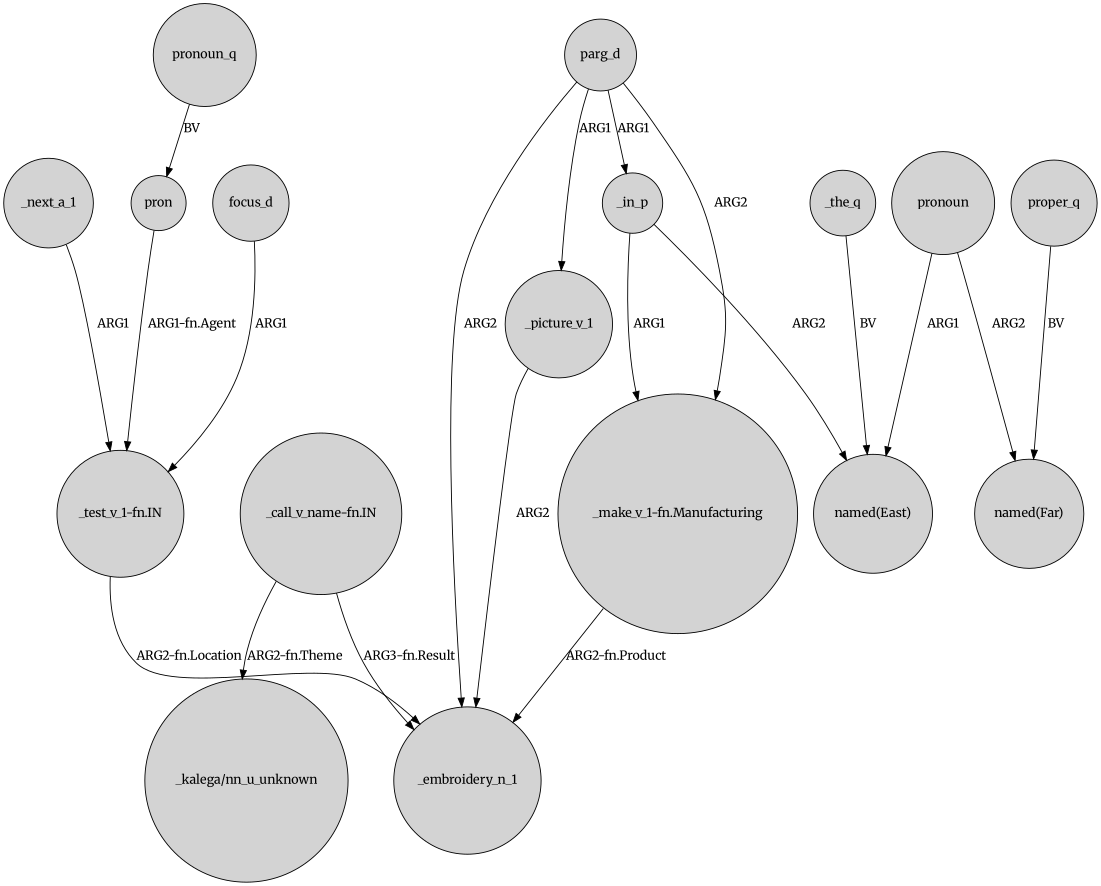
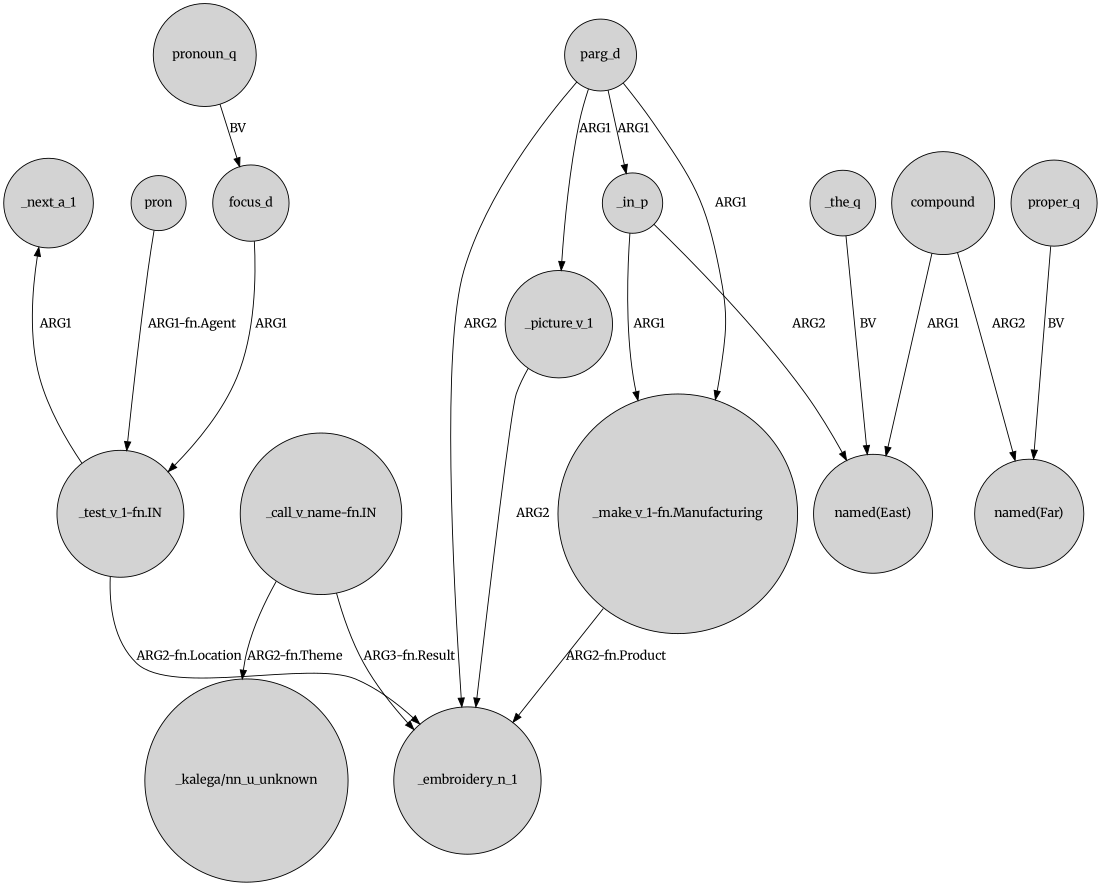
edge "pronoun_q" -> "pron": now "pronoun_q" -> "focus_d"
edge "parg_d" -> "_make_v_1-fn.Manufacturing": label "ARG2" -> "ARG1"
node "pronoun": label "pronoun" -> "compound"
edge "_next_a_1" -> "_test_v_1-fn.IN": reversed
